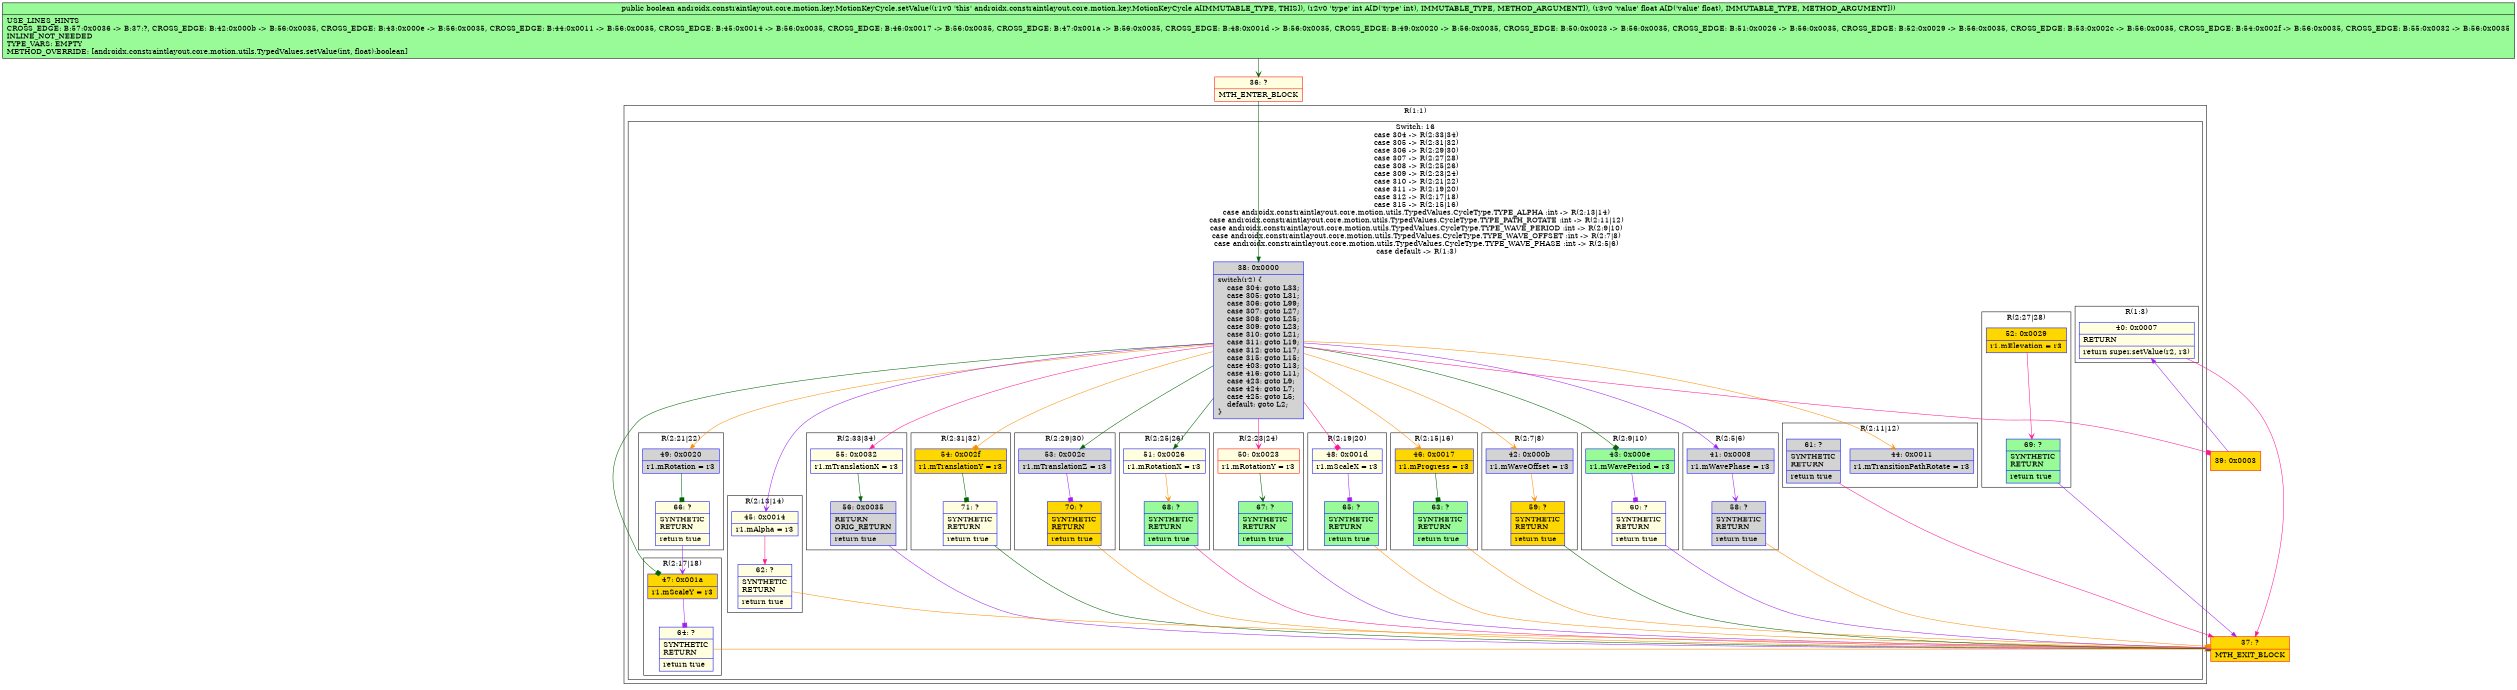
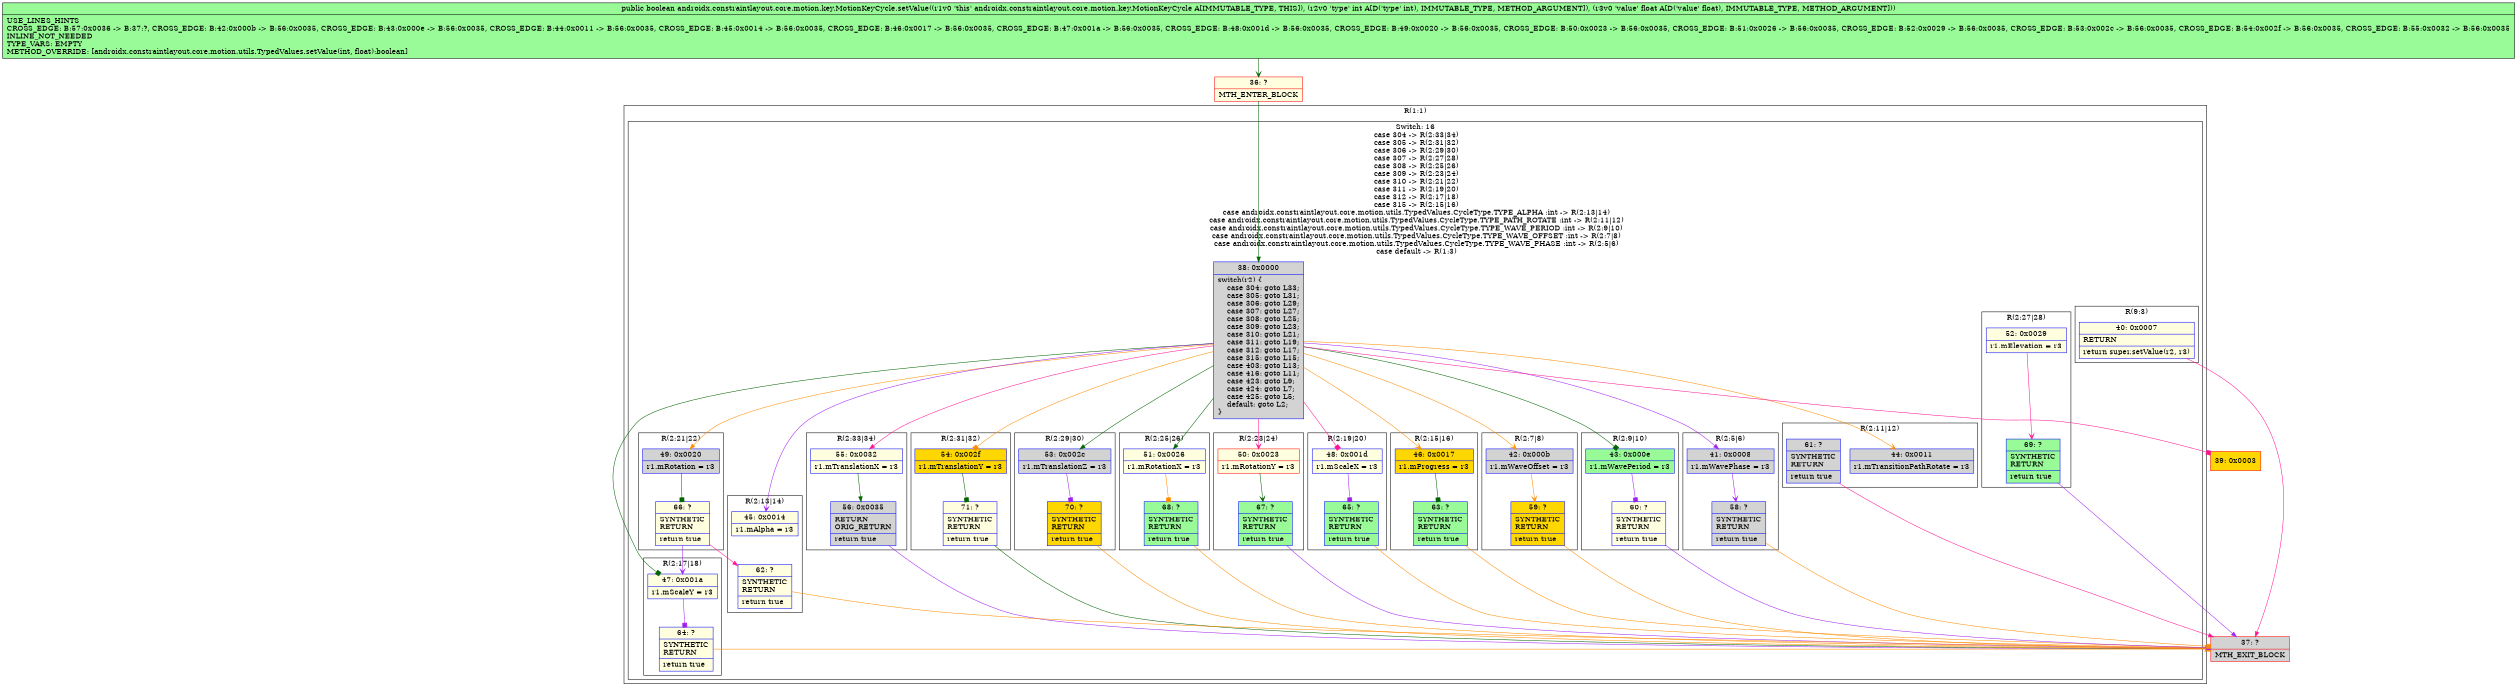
node "38: 0x0000": text "case 306: goto L99;" -> "case 306: goto L29;"
cluster "R(1:3)": label "R(1:3)" -> "R(9:3)"
node "52: 0x0029": fillcolor gold -> lightyellow
edge "39: 0x0003" -> "40: 0x0007": removed
edge "51: 0x0026" -> "68: ?": arrowhead vee -> box
edge "45: 0x0014" -> "62: ?": now "66: ?" -> "62: ?"
node "47: 0x001a": fillcolor gold -> lightyellow
edge "59: ?" -> "37: ?": color darkgreen -> darkorange
edge "68: ?" -> "37: ?": color deeppink -> darkorange
node "37: ?": fillcolor gold -> lightgrey
